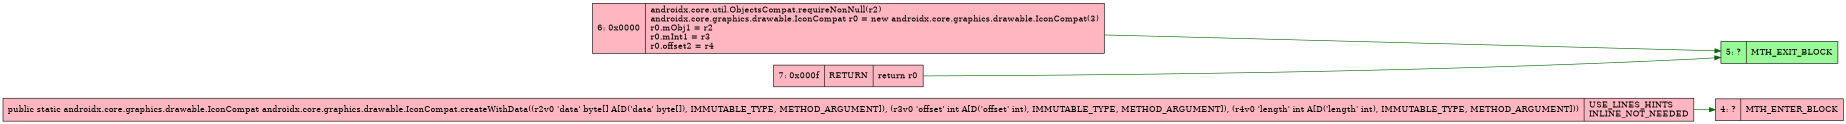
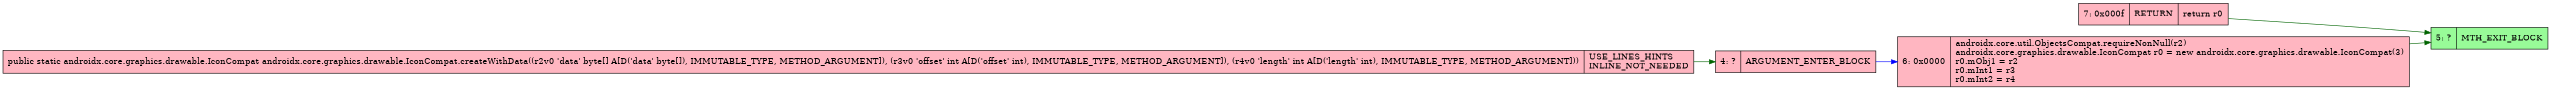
node "6: 0x0000": text "r0.offset2 = r4" -> "r0.mInt2 = r4"
edge "4: ?" -> "6: 0x0000": added
node "4: ?": text "MTH_ENTER_BLOCK" -> "ARGUMENT_ENTER_BLOCK"
